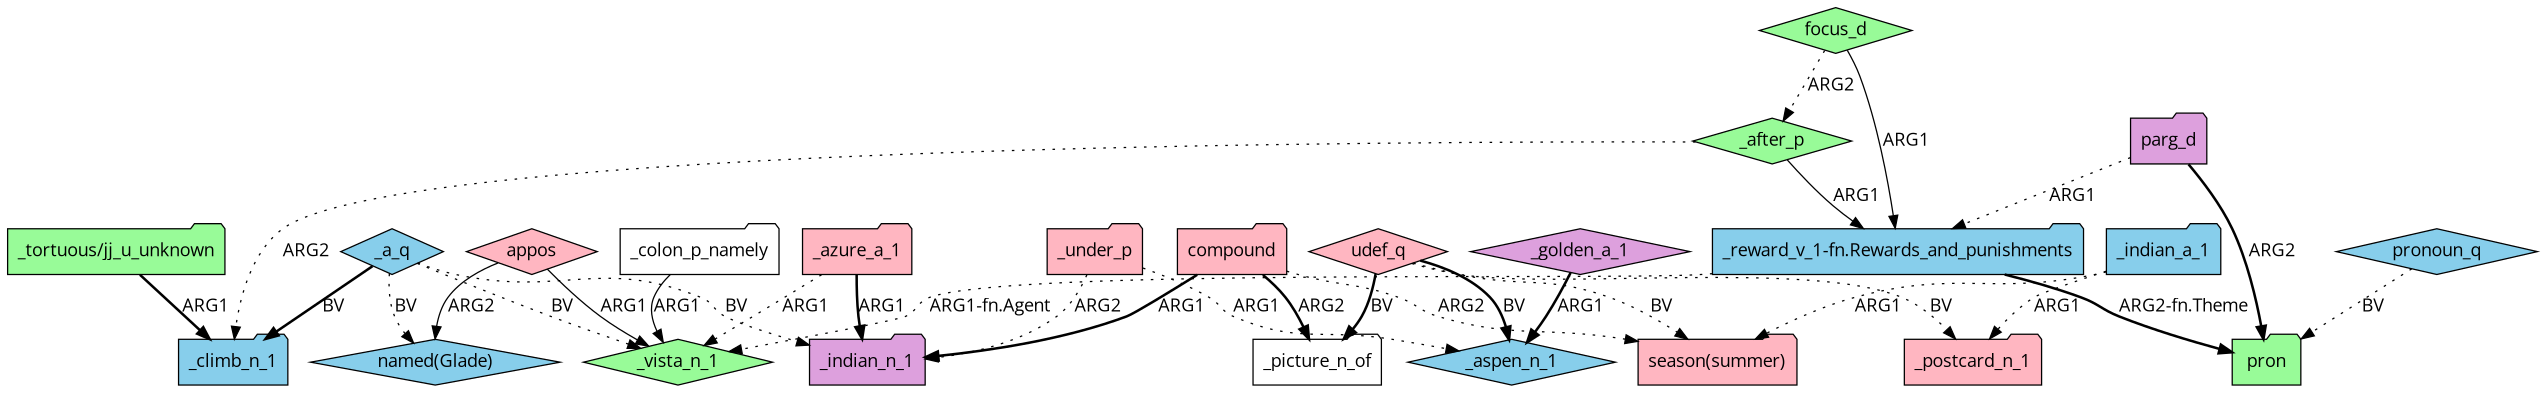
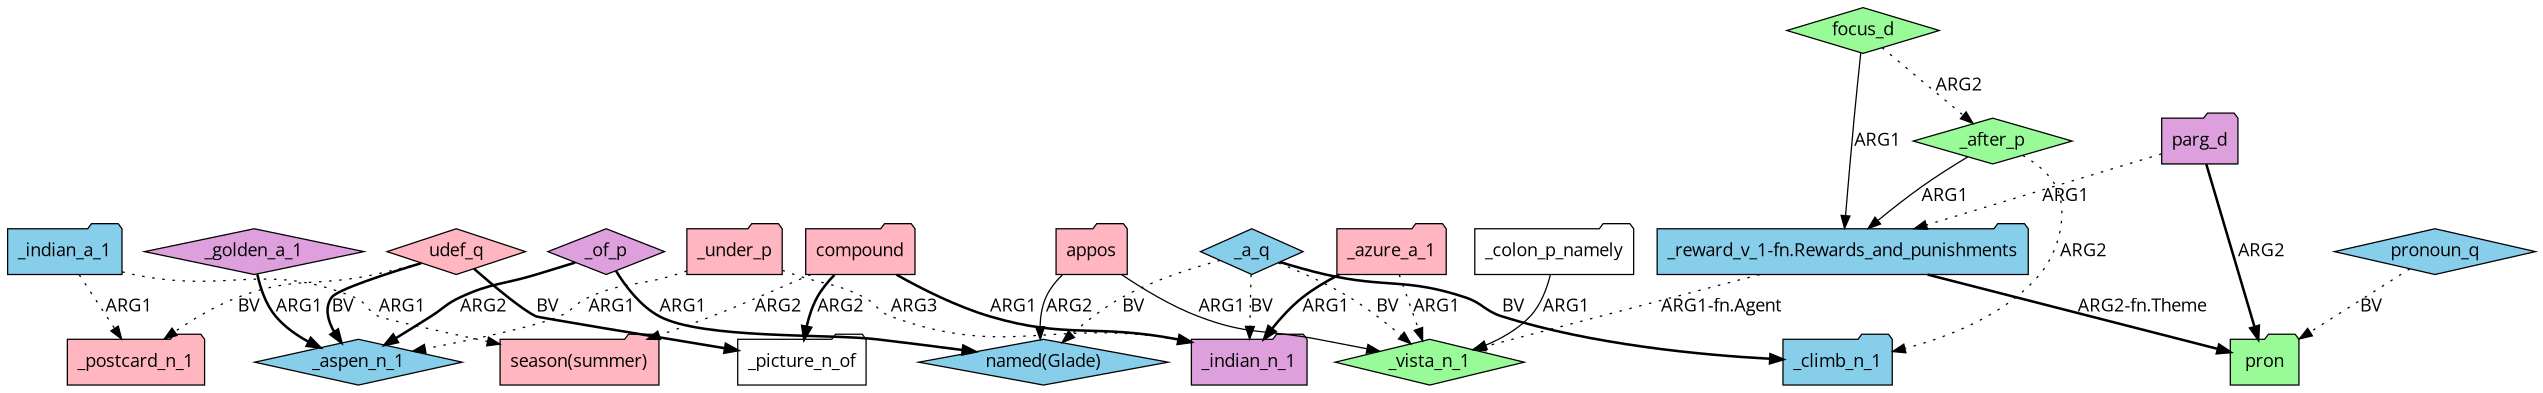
node "_tortuous/jj_u_unknown": removed
node "appos": shape diamond -> folder
node "_of_p": added
edge "udef_q" -> "season(summer)": removed, label "BV"
edge "_under_p" -> "_indian_n_1": label "ARG2" -> "ARG3"
